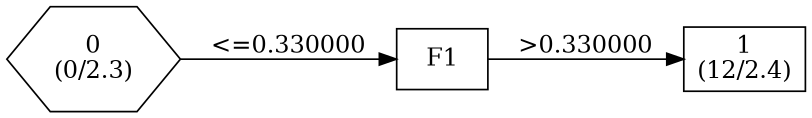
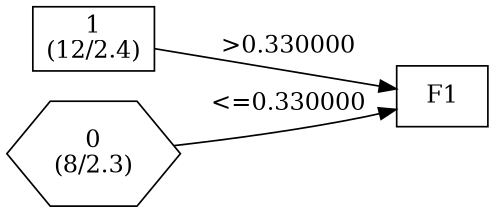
node "0 (0/2.3)": label "0 (0/2.3)" -> "0 (8/2.3)"
edge "F1" -> "1 (12/2.4)": reversed
